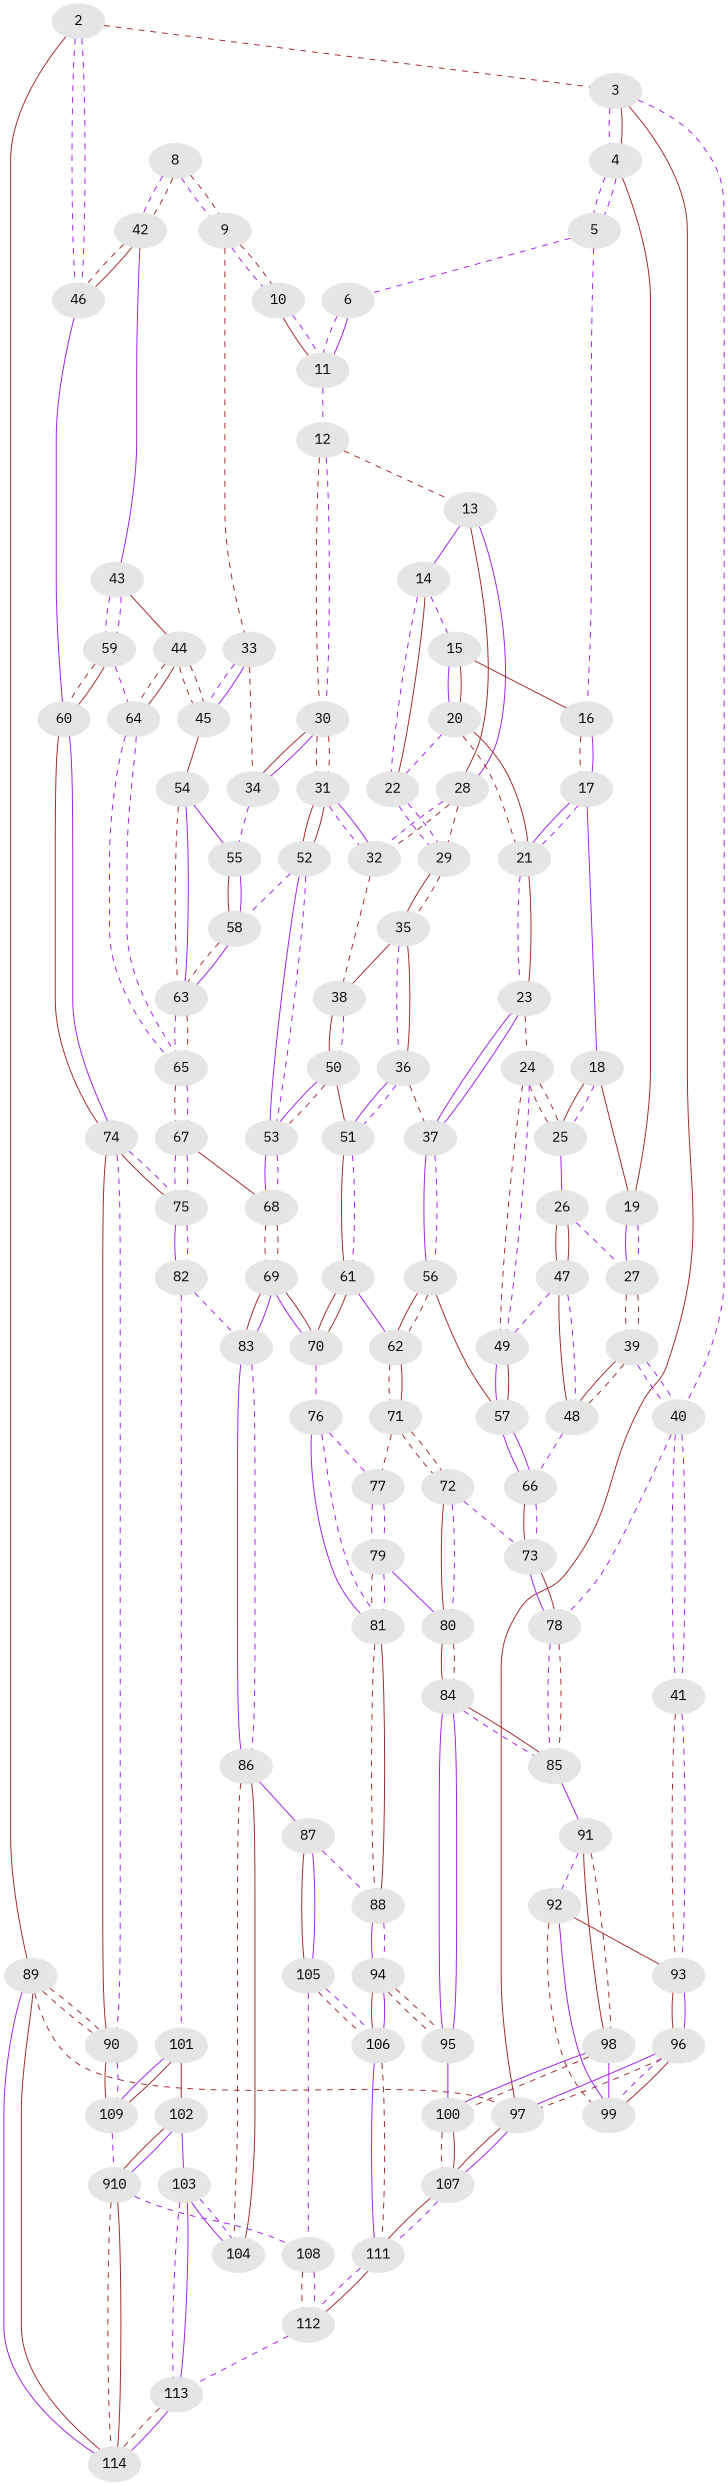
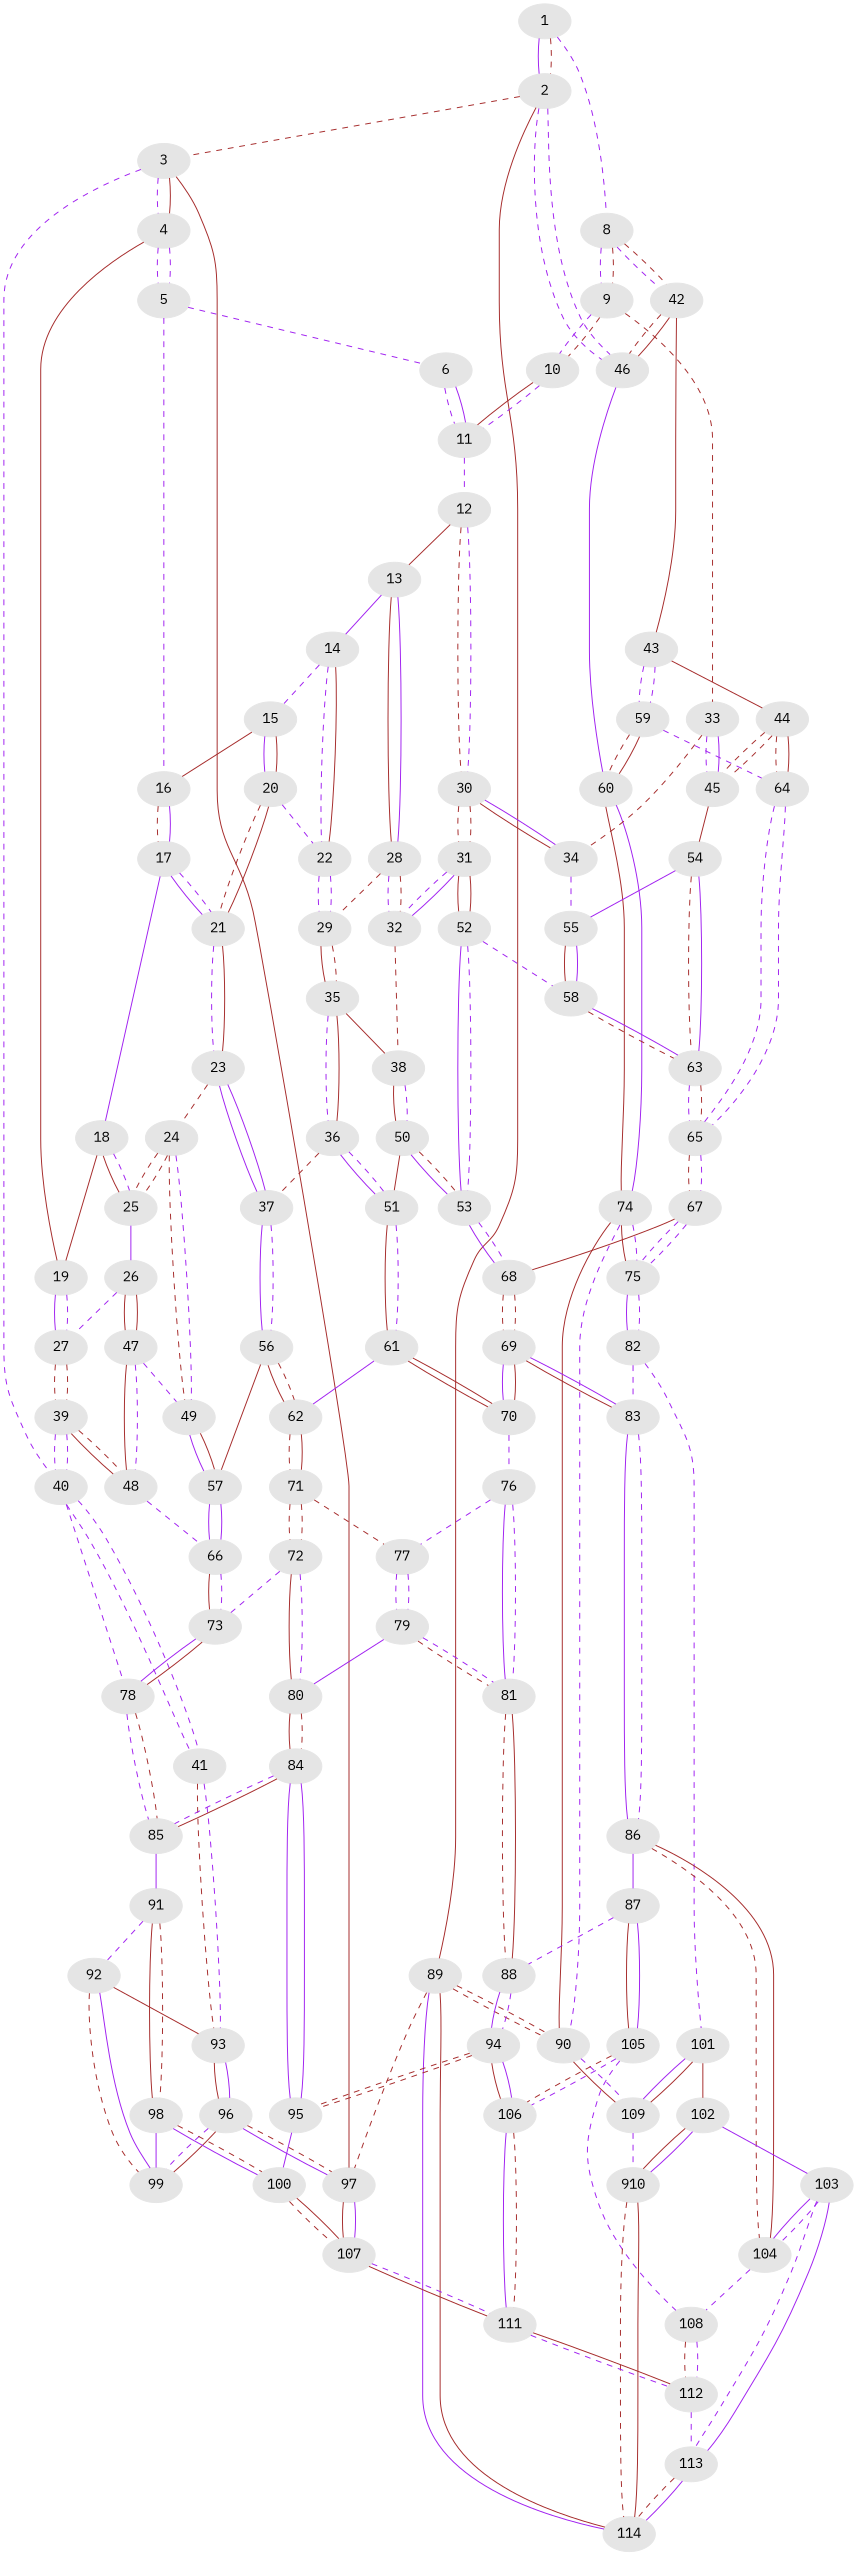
node "1": added
edge "42" -- "43": color purple -> brown
edge "12" -- "13": style dashed -> solid
edge "910" -- "108": now "104" -- "108"
